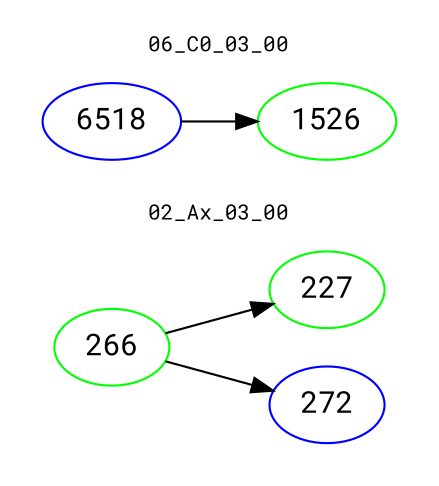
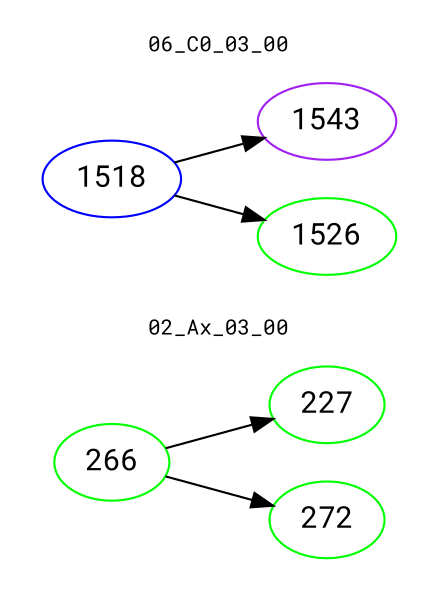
node "6518": label "6518" -> "1518"
node "1543": added
node "272": color blue -> green
